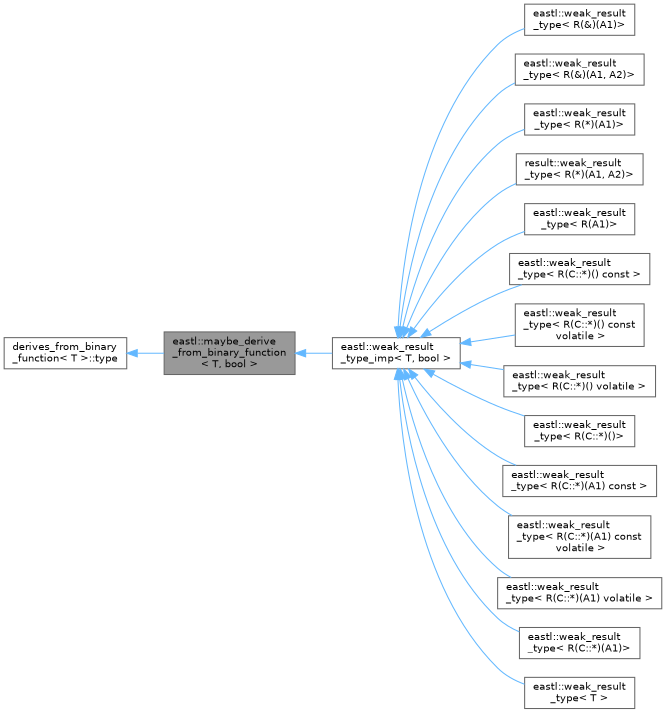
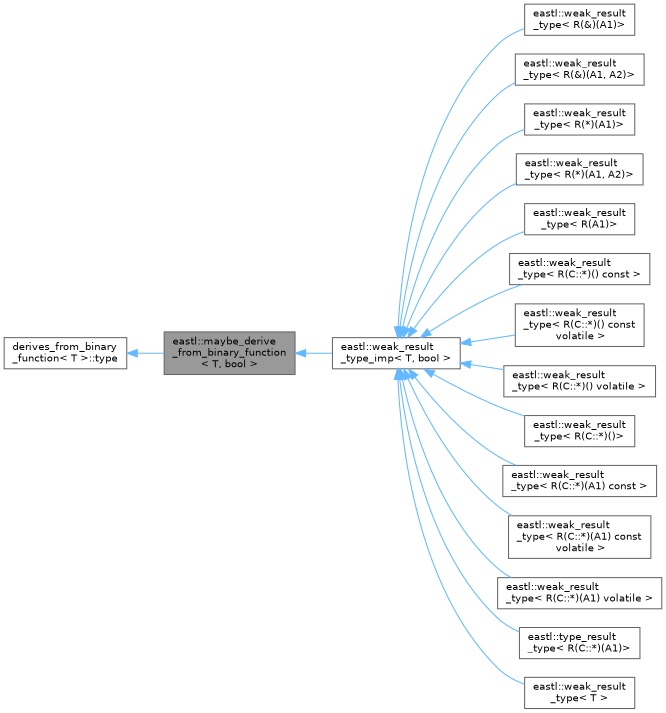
node "result::weak_result _type< R(*)(A1, A2)>": label "result::weak_result _type< R(*)(A1, A2)>" -> "eastl::weak_result _type< R(*)(A1, A2)>"
node "eastl::weak_result _type< R(C::*)(A1)>": label "eastl::weak_result _type< R(C::*)(A1)>" -> "eastl::type_result _type< R(C::*)(A1)>"
